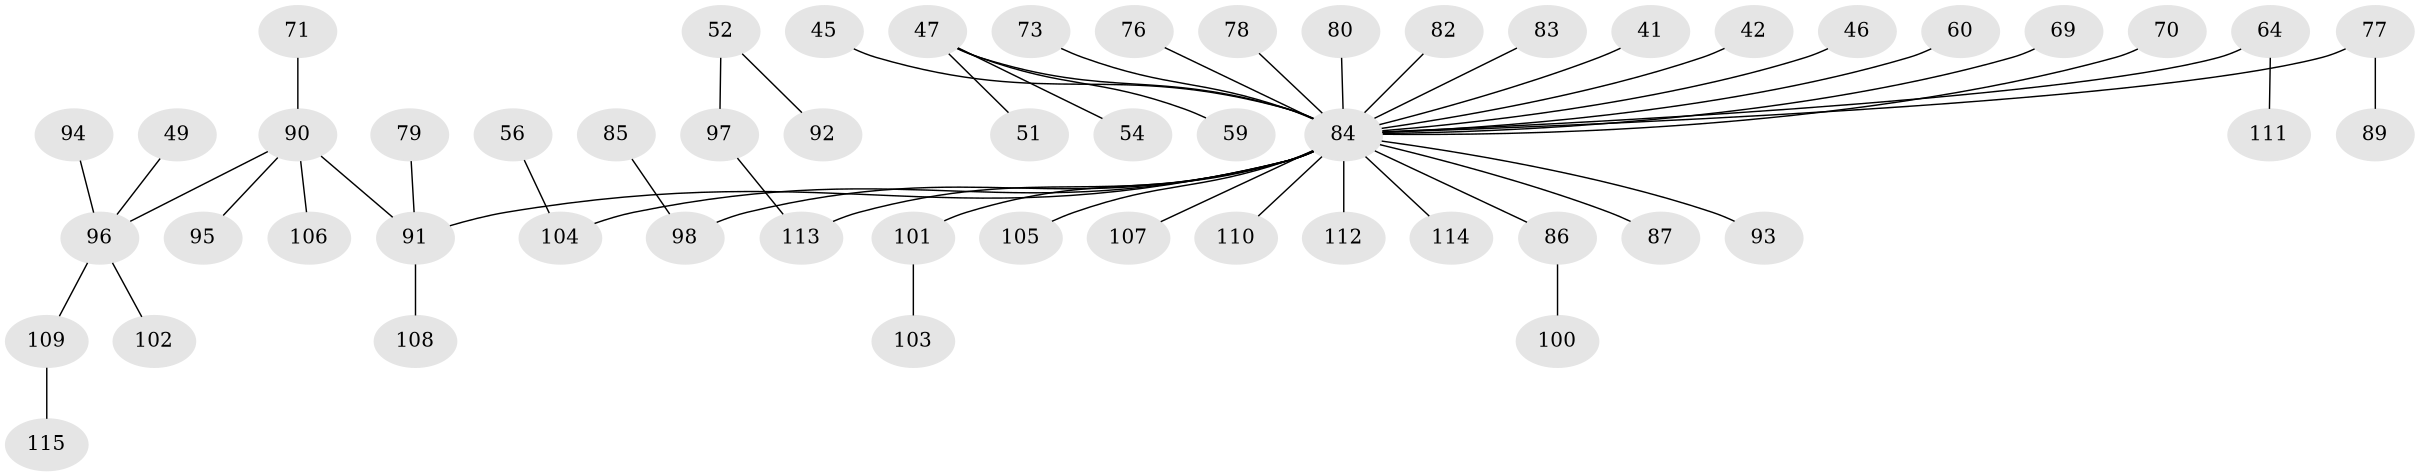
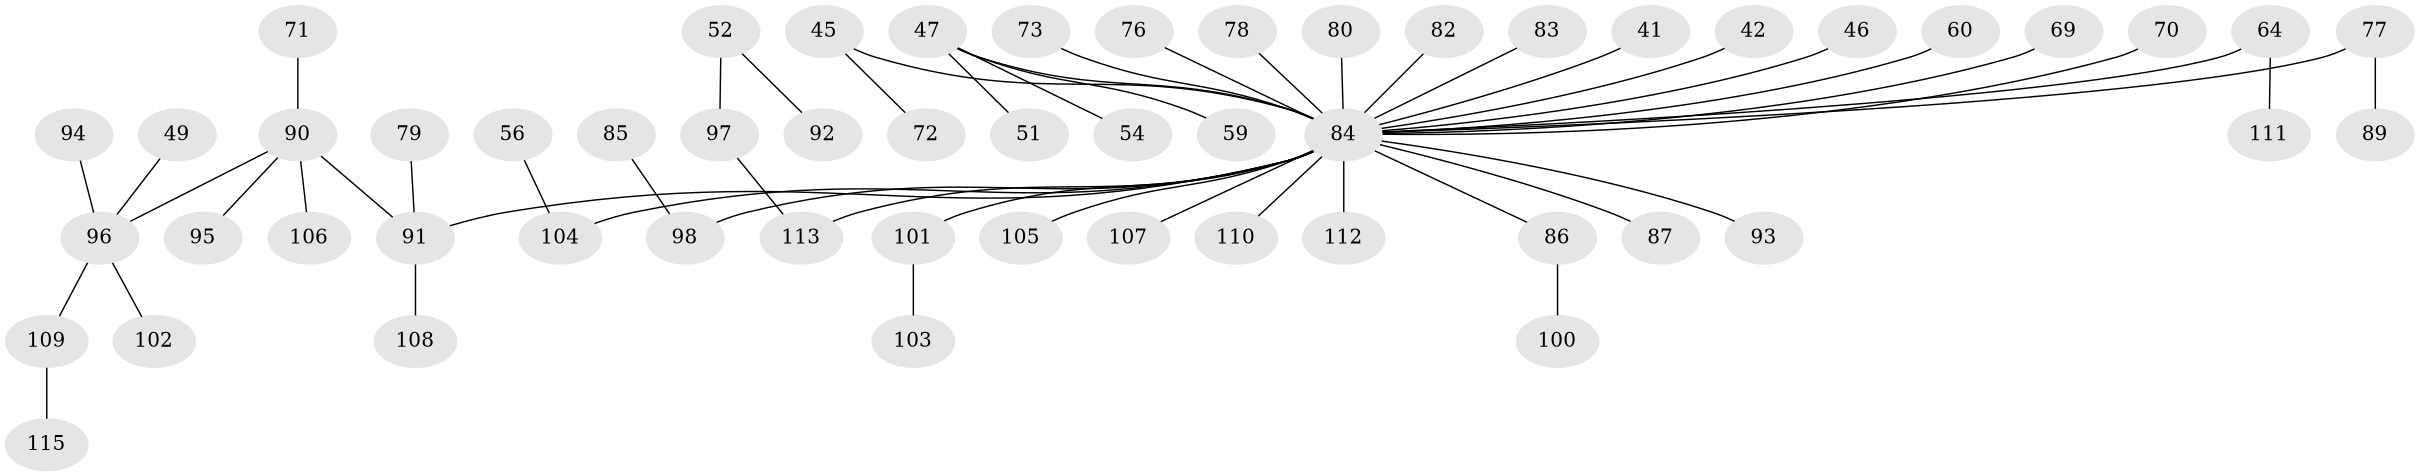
node "72": added
node "114": removed
